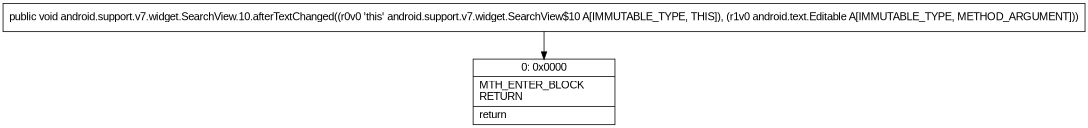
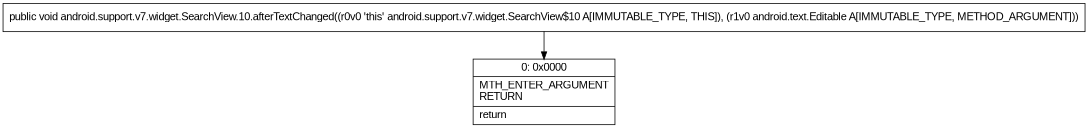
node "0: 0x0000": text "MTH_ENTER_BLOCK" -> "MTH_ENTER_ARGUMENT"
